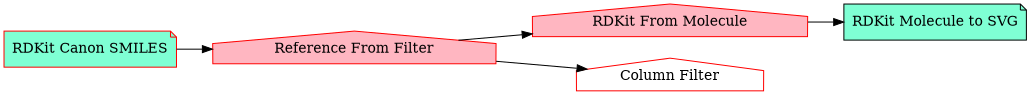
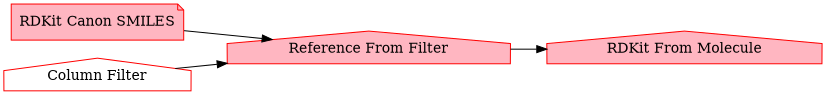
node "RDKit Molecule to SVG": removed
node "RDKit Canon SMILES": fillcolor aquamarine -> lightpink
edge "Reference From Filter" -> "Column Filter": reversed
